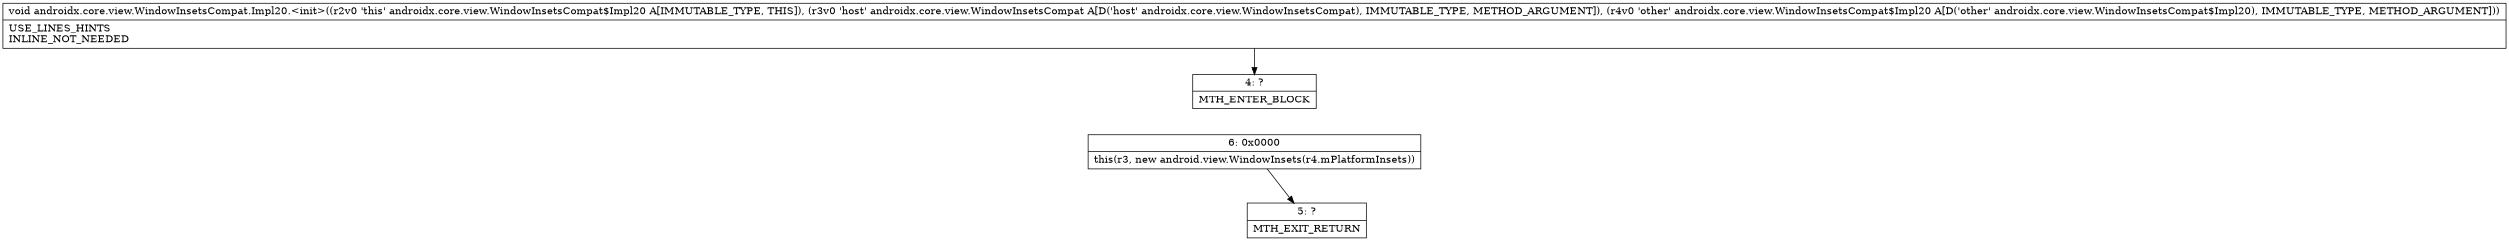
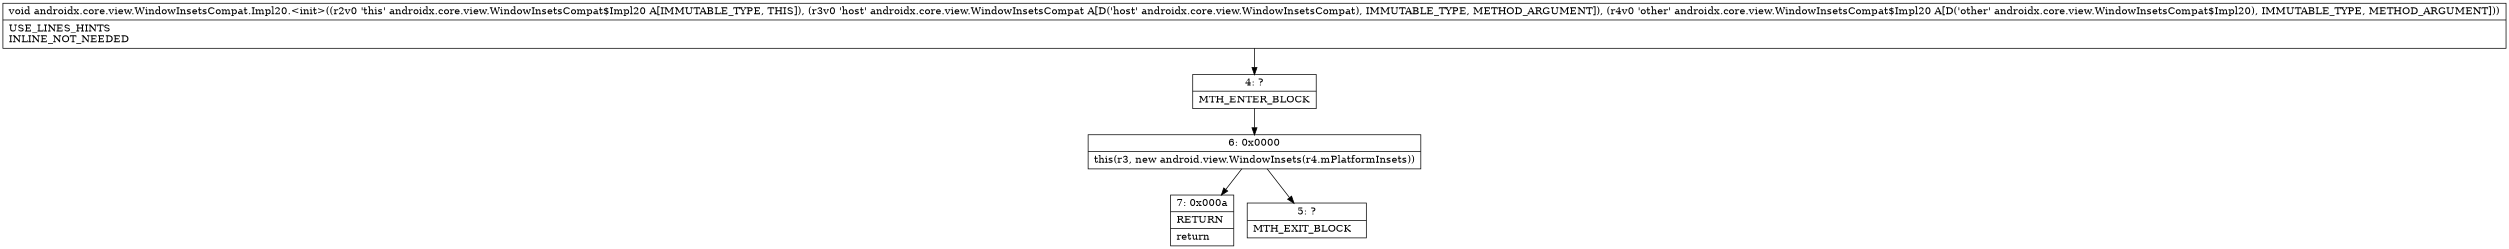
edge "4: ?" -> "6: 0x0000": added
node "7: 0x000a": added
node "5: ?": text "MTH_EXIT_RETURN" -> "MTH_EXIT_BLOCK"
